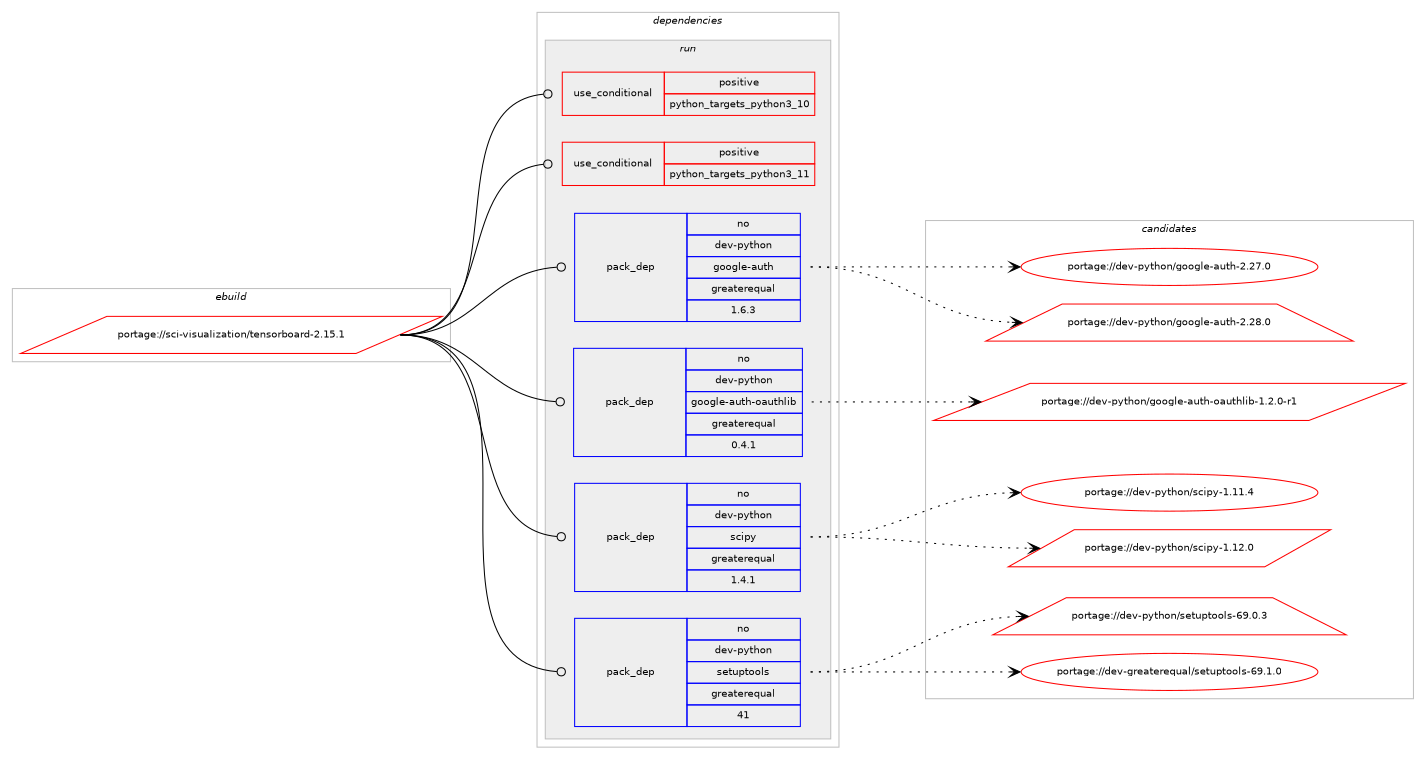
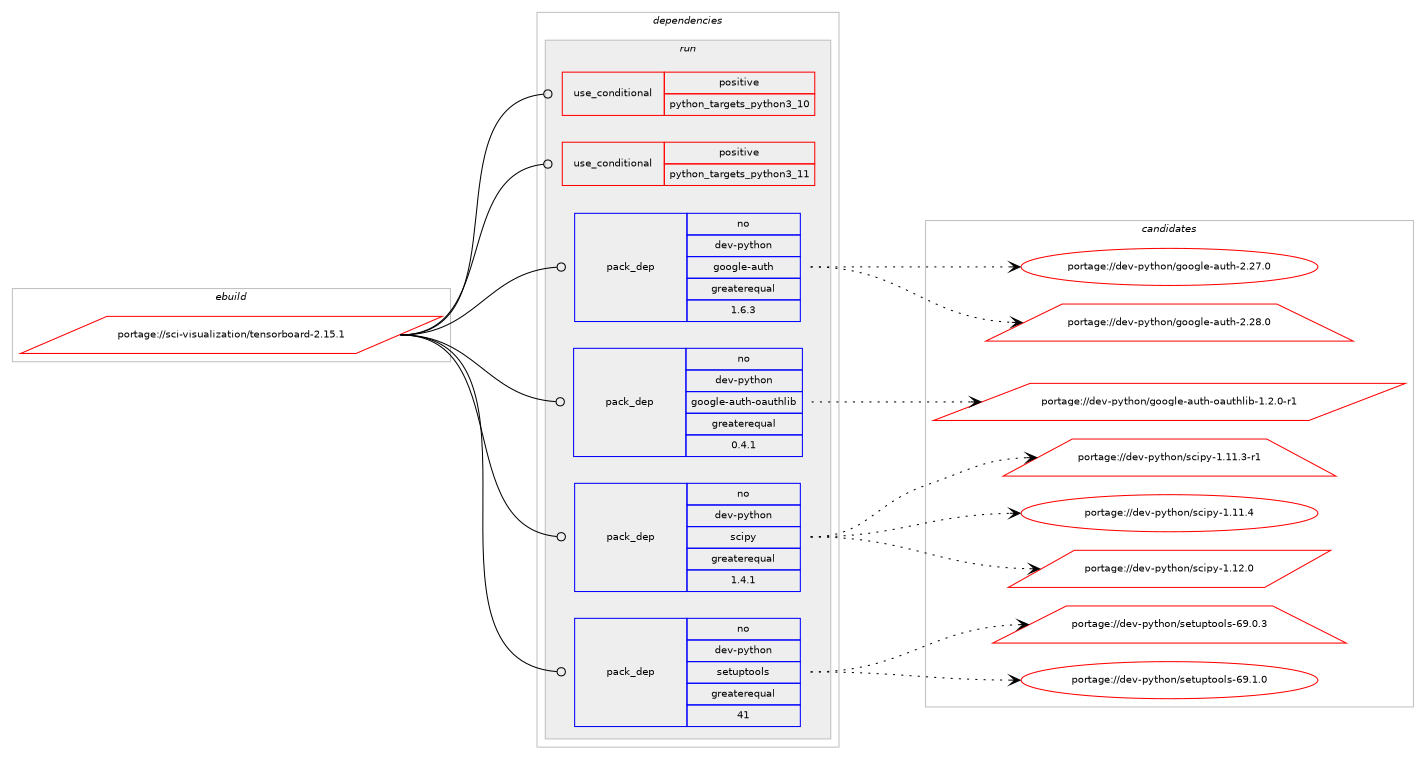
node "portage://dev-python/scipy-1.11.3-r1": added
node "portage://dev-greaterequal/setuptools-69.1.0": label "portage://dev-greaterequal/setuptools-69.1.0" -> "portage://dev-python/setuptools-69.1.0"
